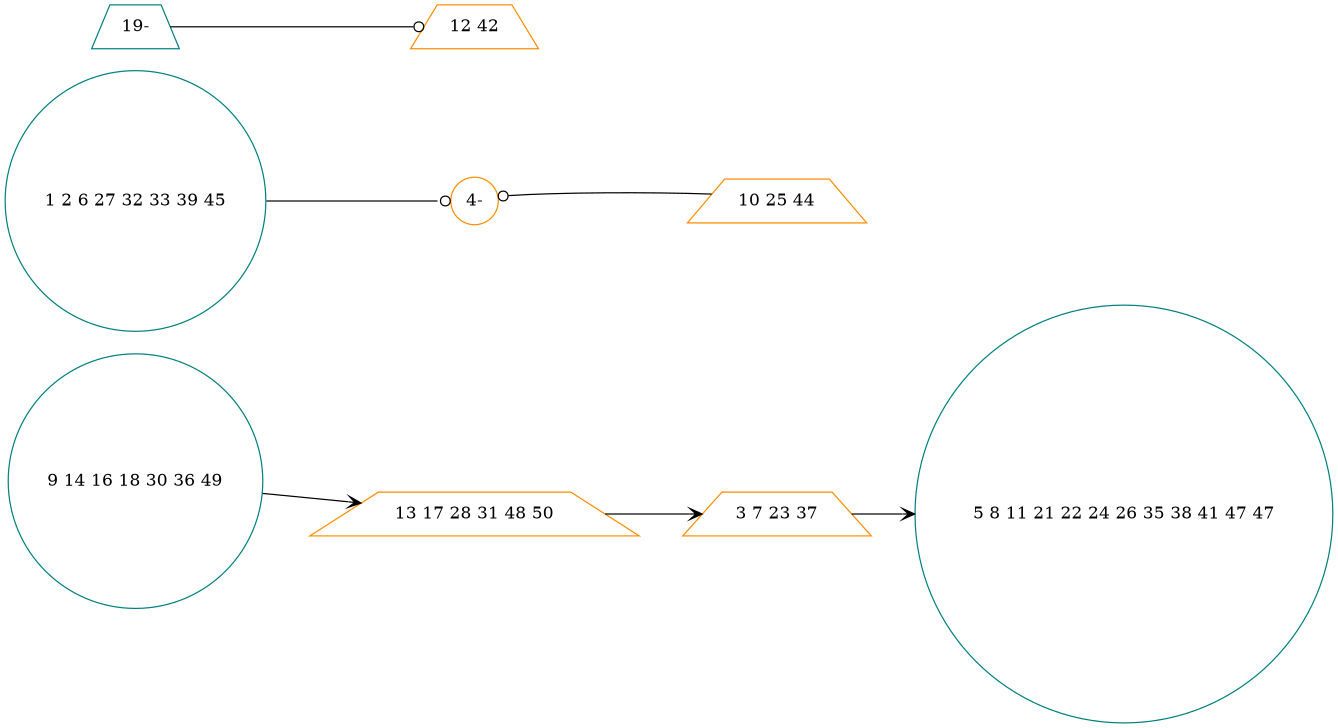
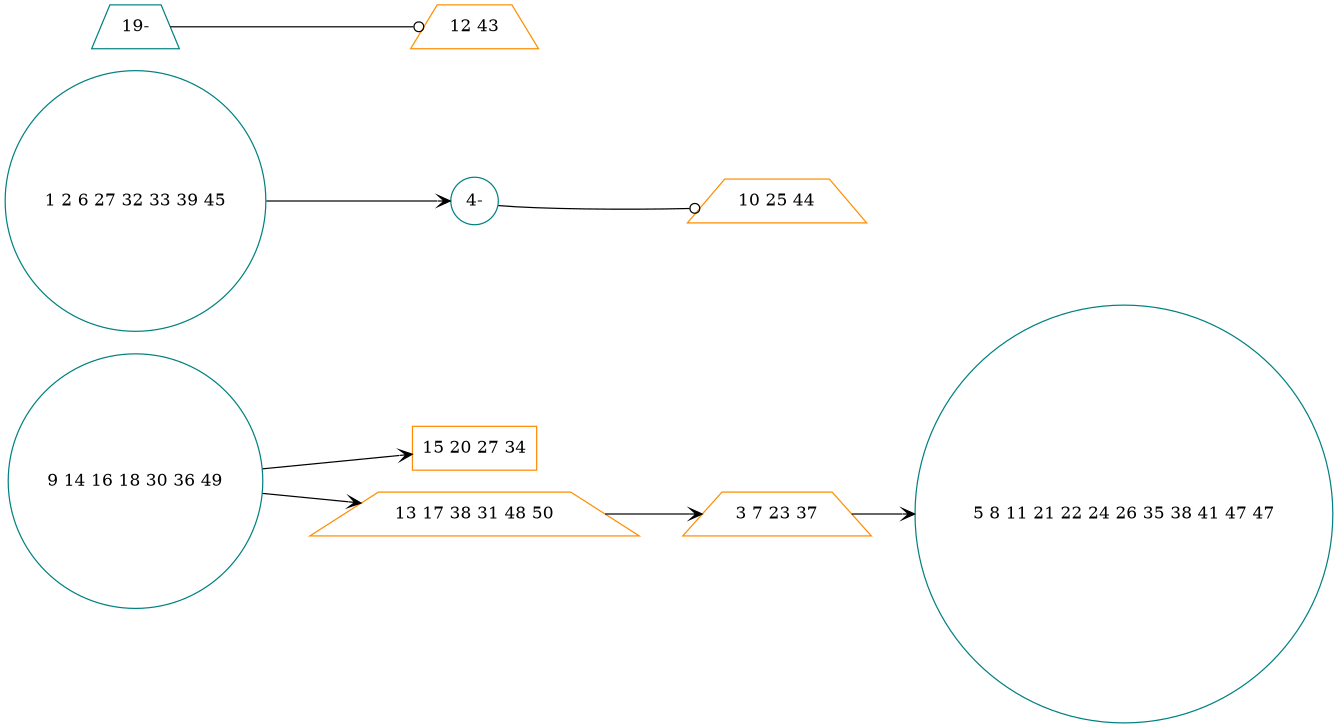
node "12 42": label "12 42" -> "12 43"
edge "10 25 44" -> "4-": reversed
edge "1 2 6 27 32 33 39 45" -> "4-": arrowhead odot -> vee
node "4-": color darkorange -> teal
node "15 20 27 34": added
node "13 17 28 31 48 50": label "13 17 28 31 48 50" -> "13 17 38 31 48 50"
